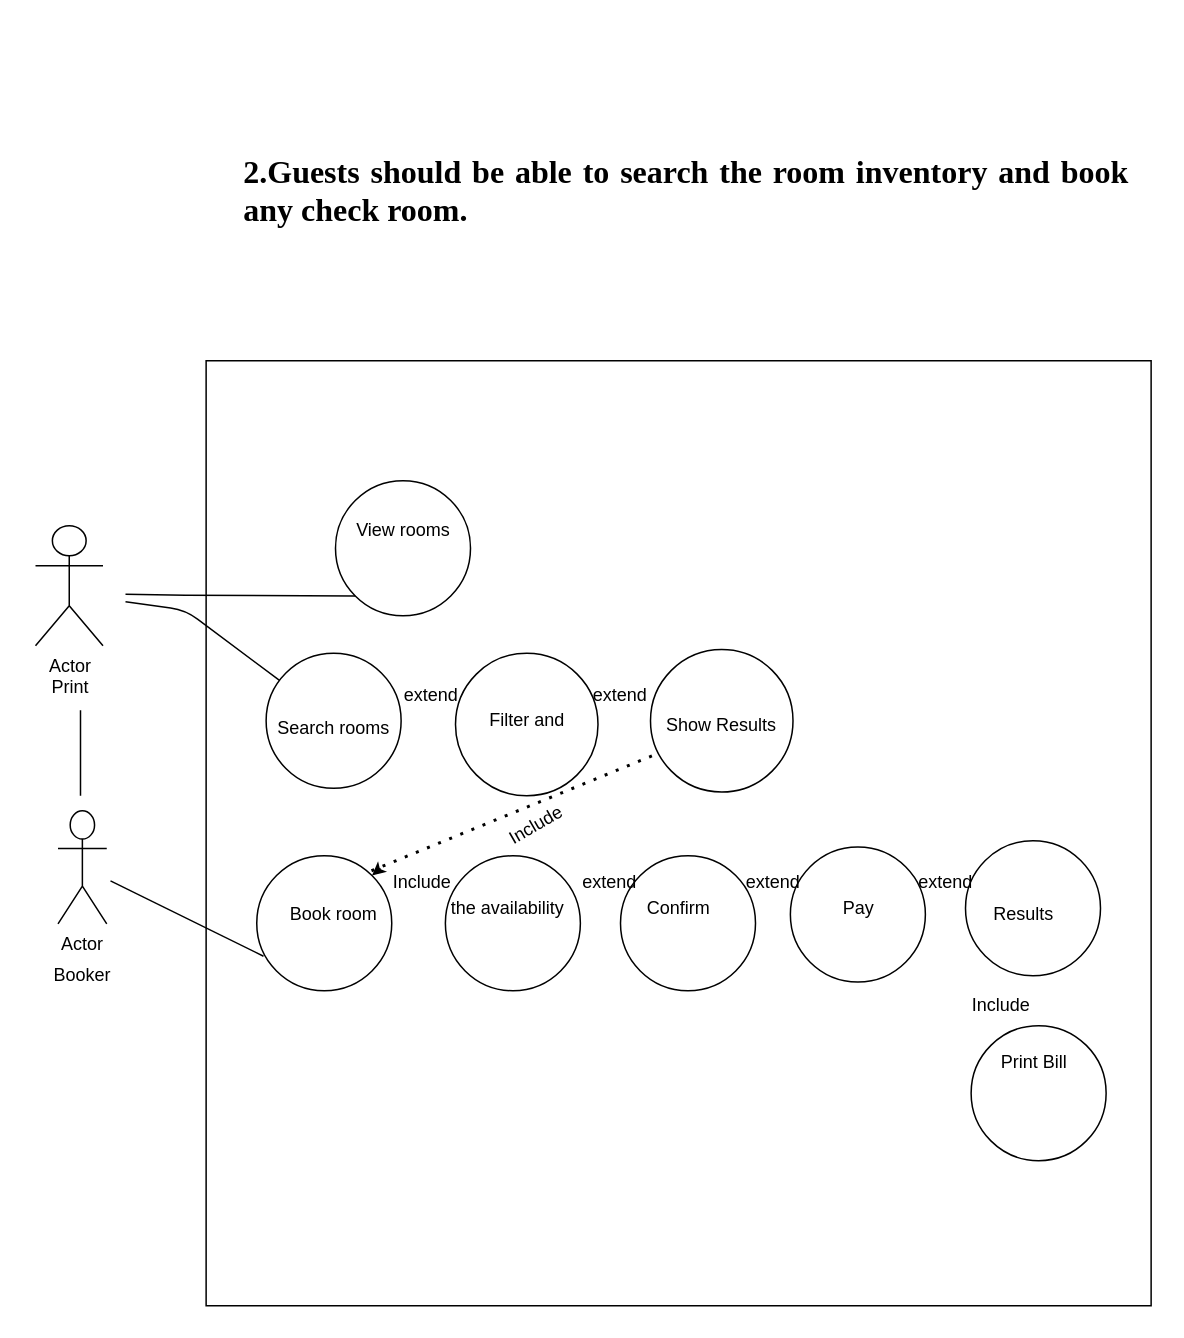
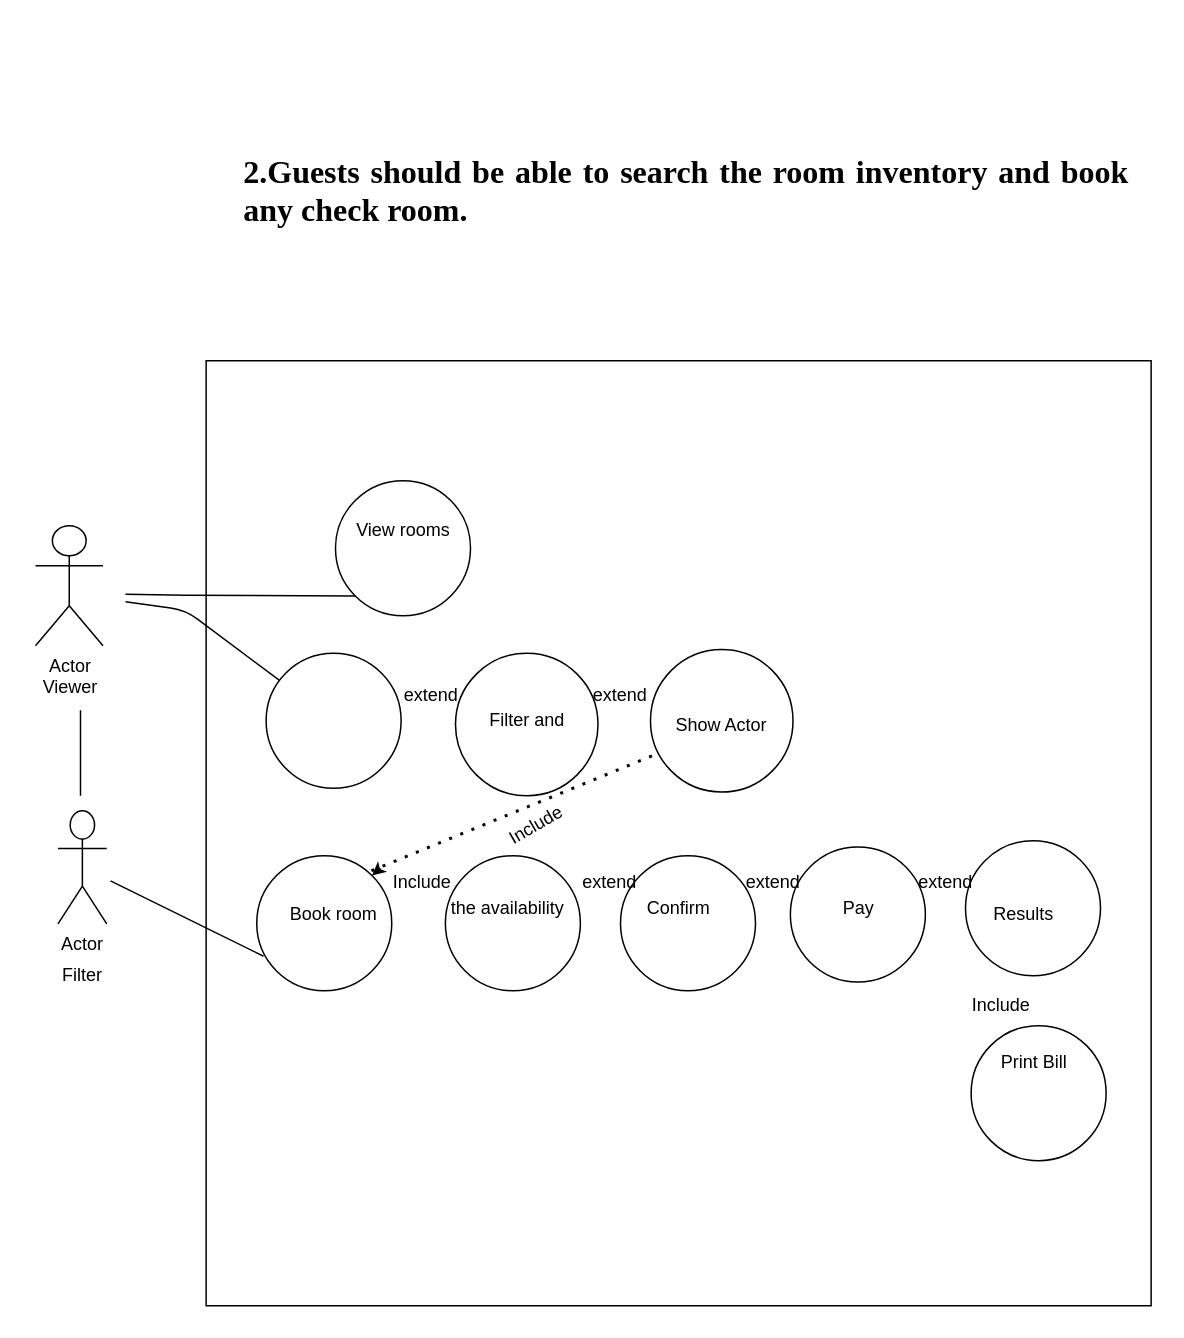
node "Print": label "Print" -> "Viewer"
node "Show Results": label "Show Results" -> "Show Actor"
node "Search rooms": removed
node "Booker": label "Booker" -> "Filter"
